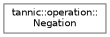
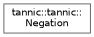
node "tannic::operation:: Negation": label "tannic::operation:: Negation" -> "tannic::tannic:: Negation"
